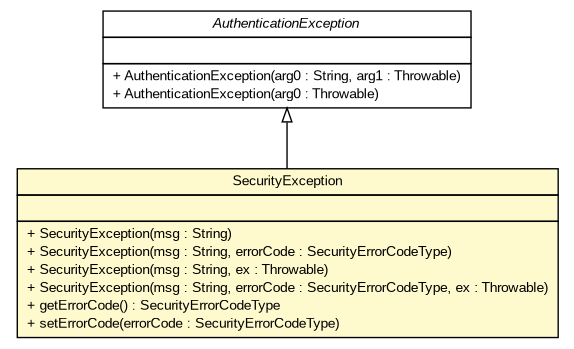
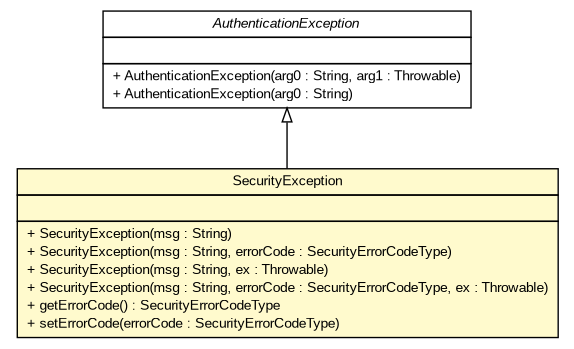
node "AuthenticationException": text "+ AuthenticationException(arg0 : Throwable)" -> "+ AuthenticationException(arg0 : String)"
